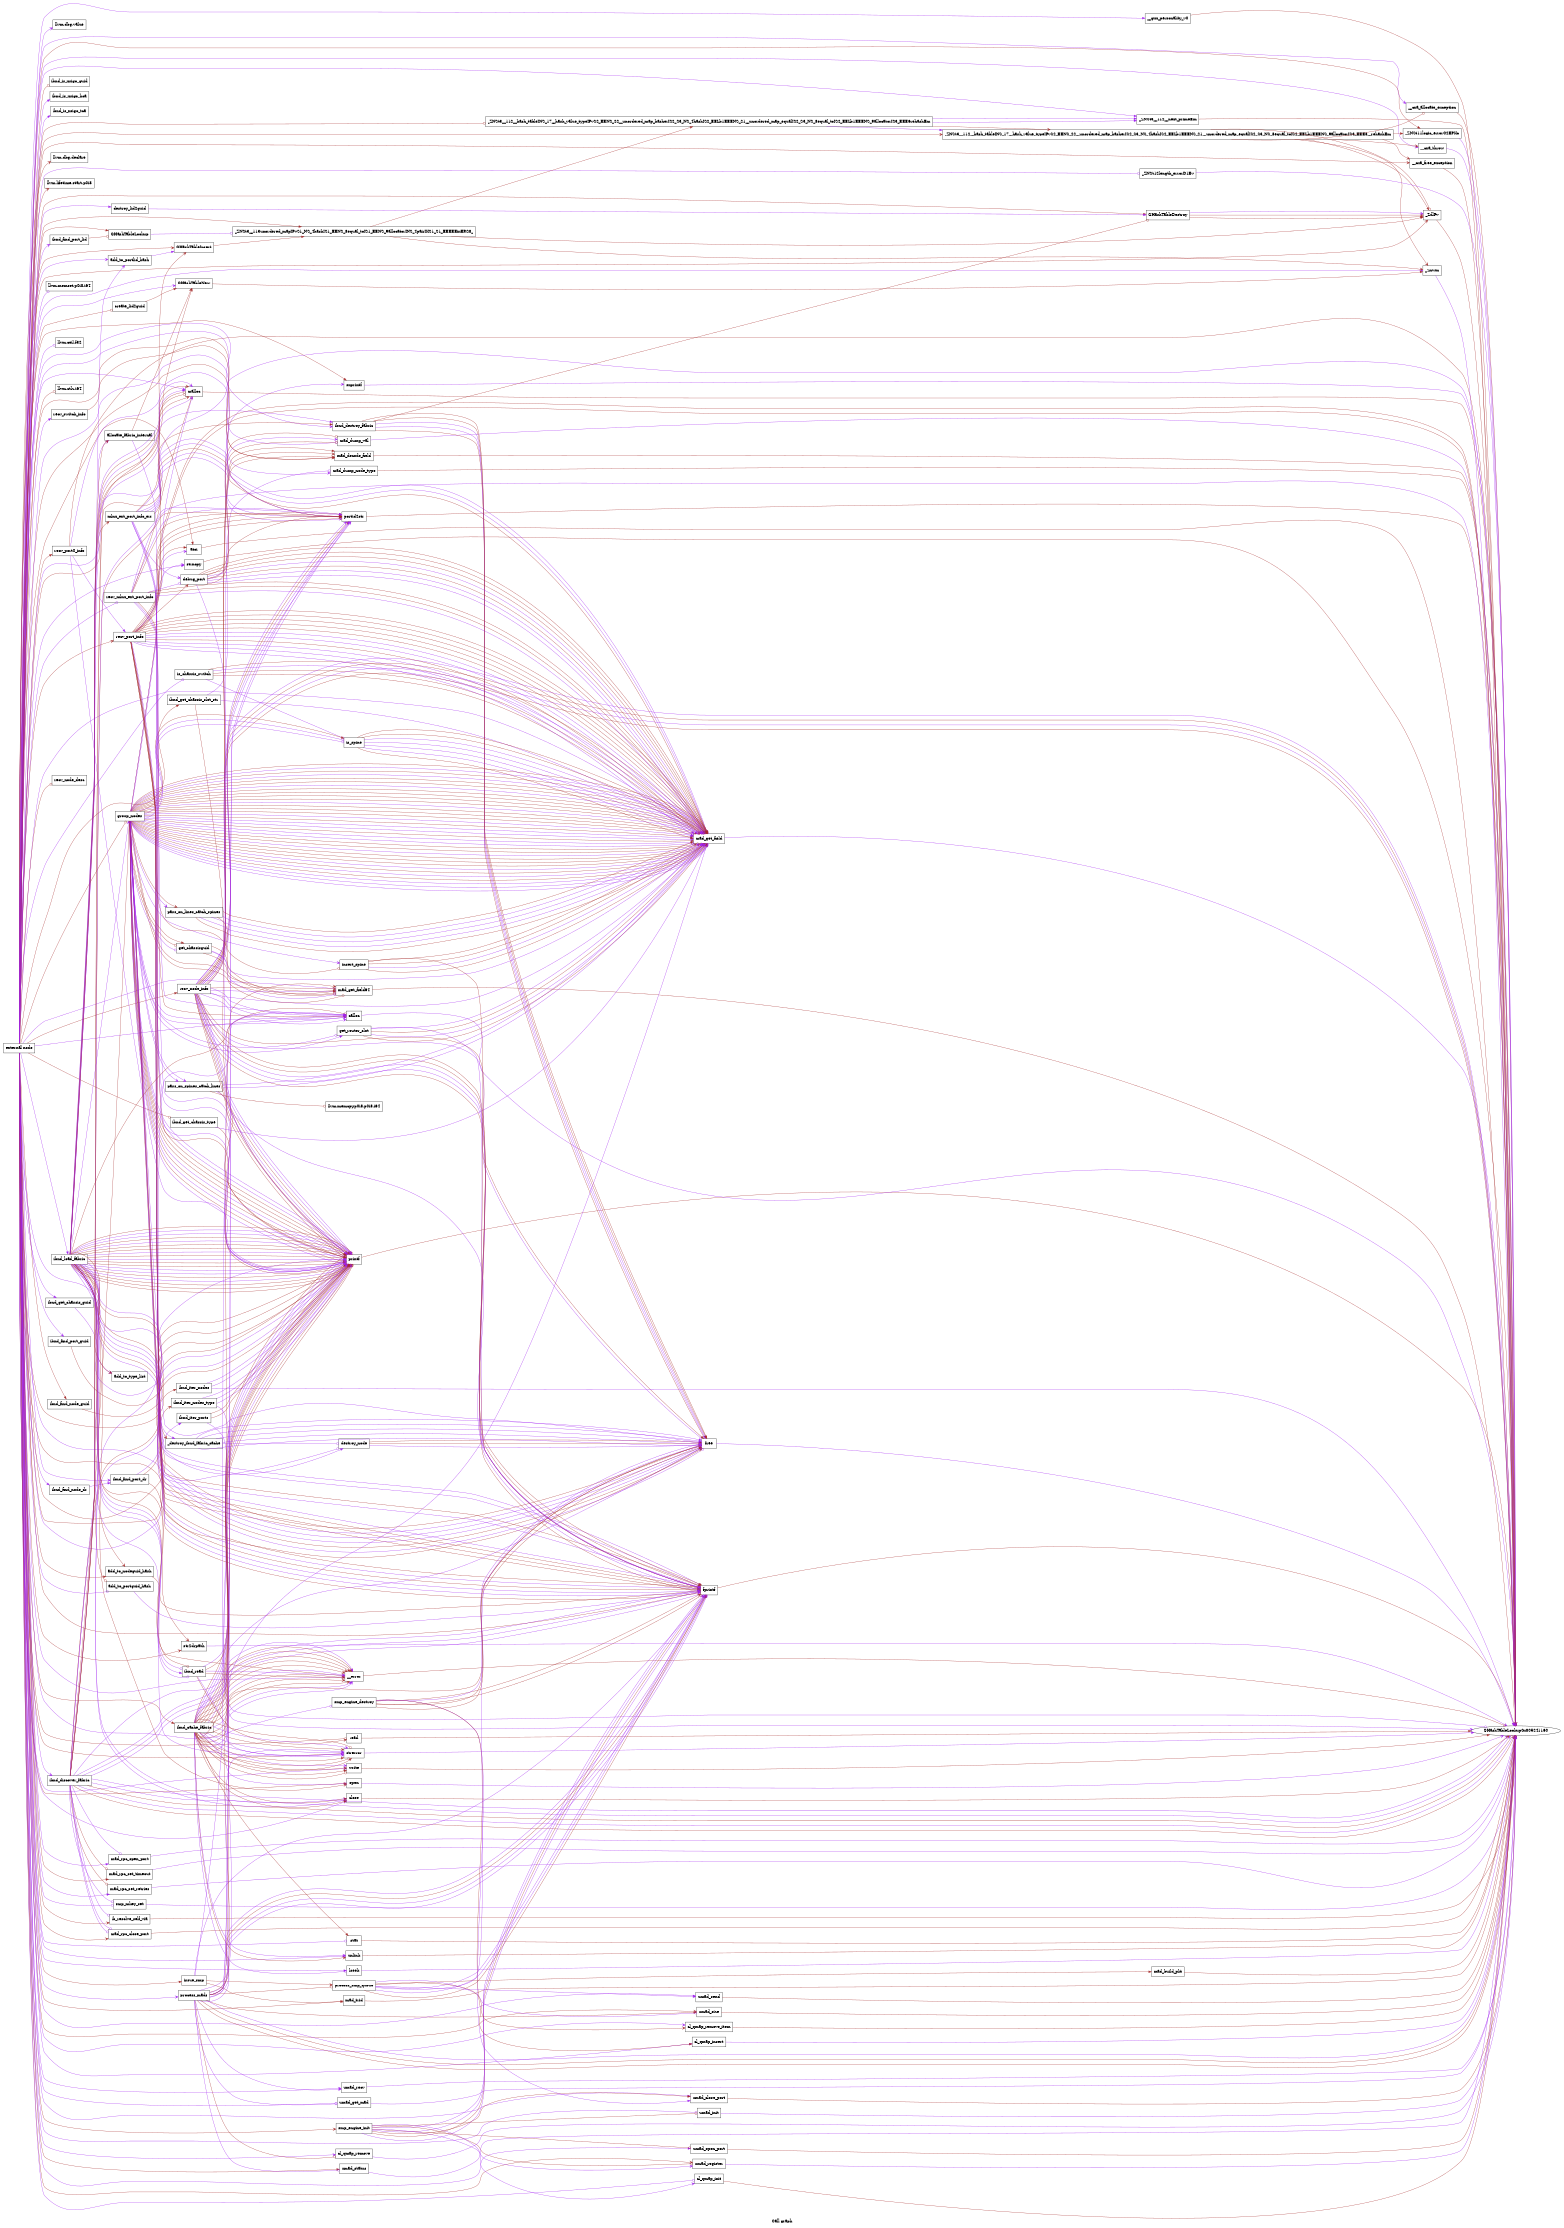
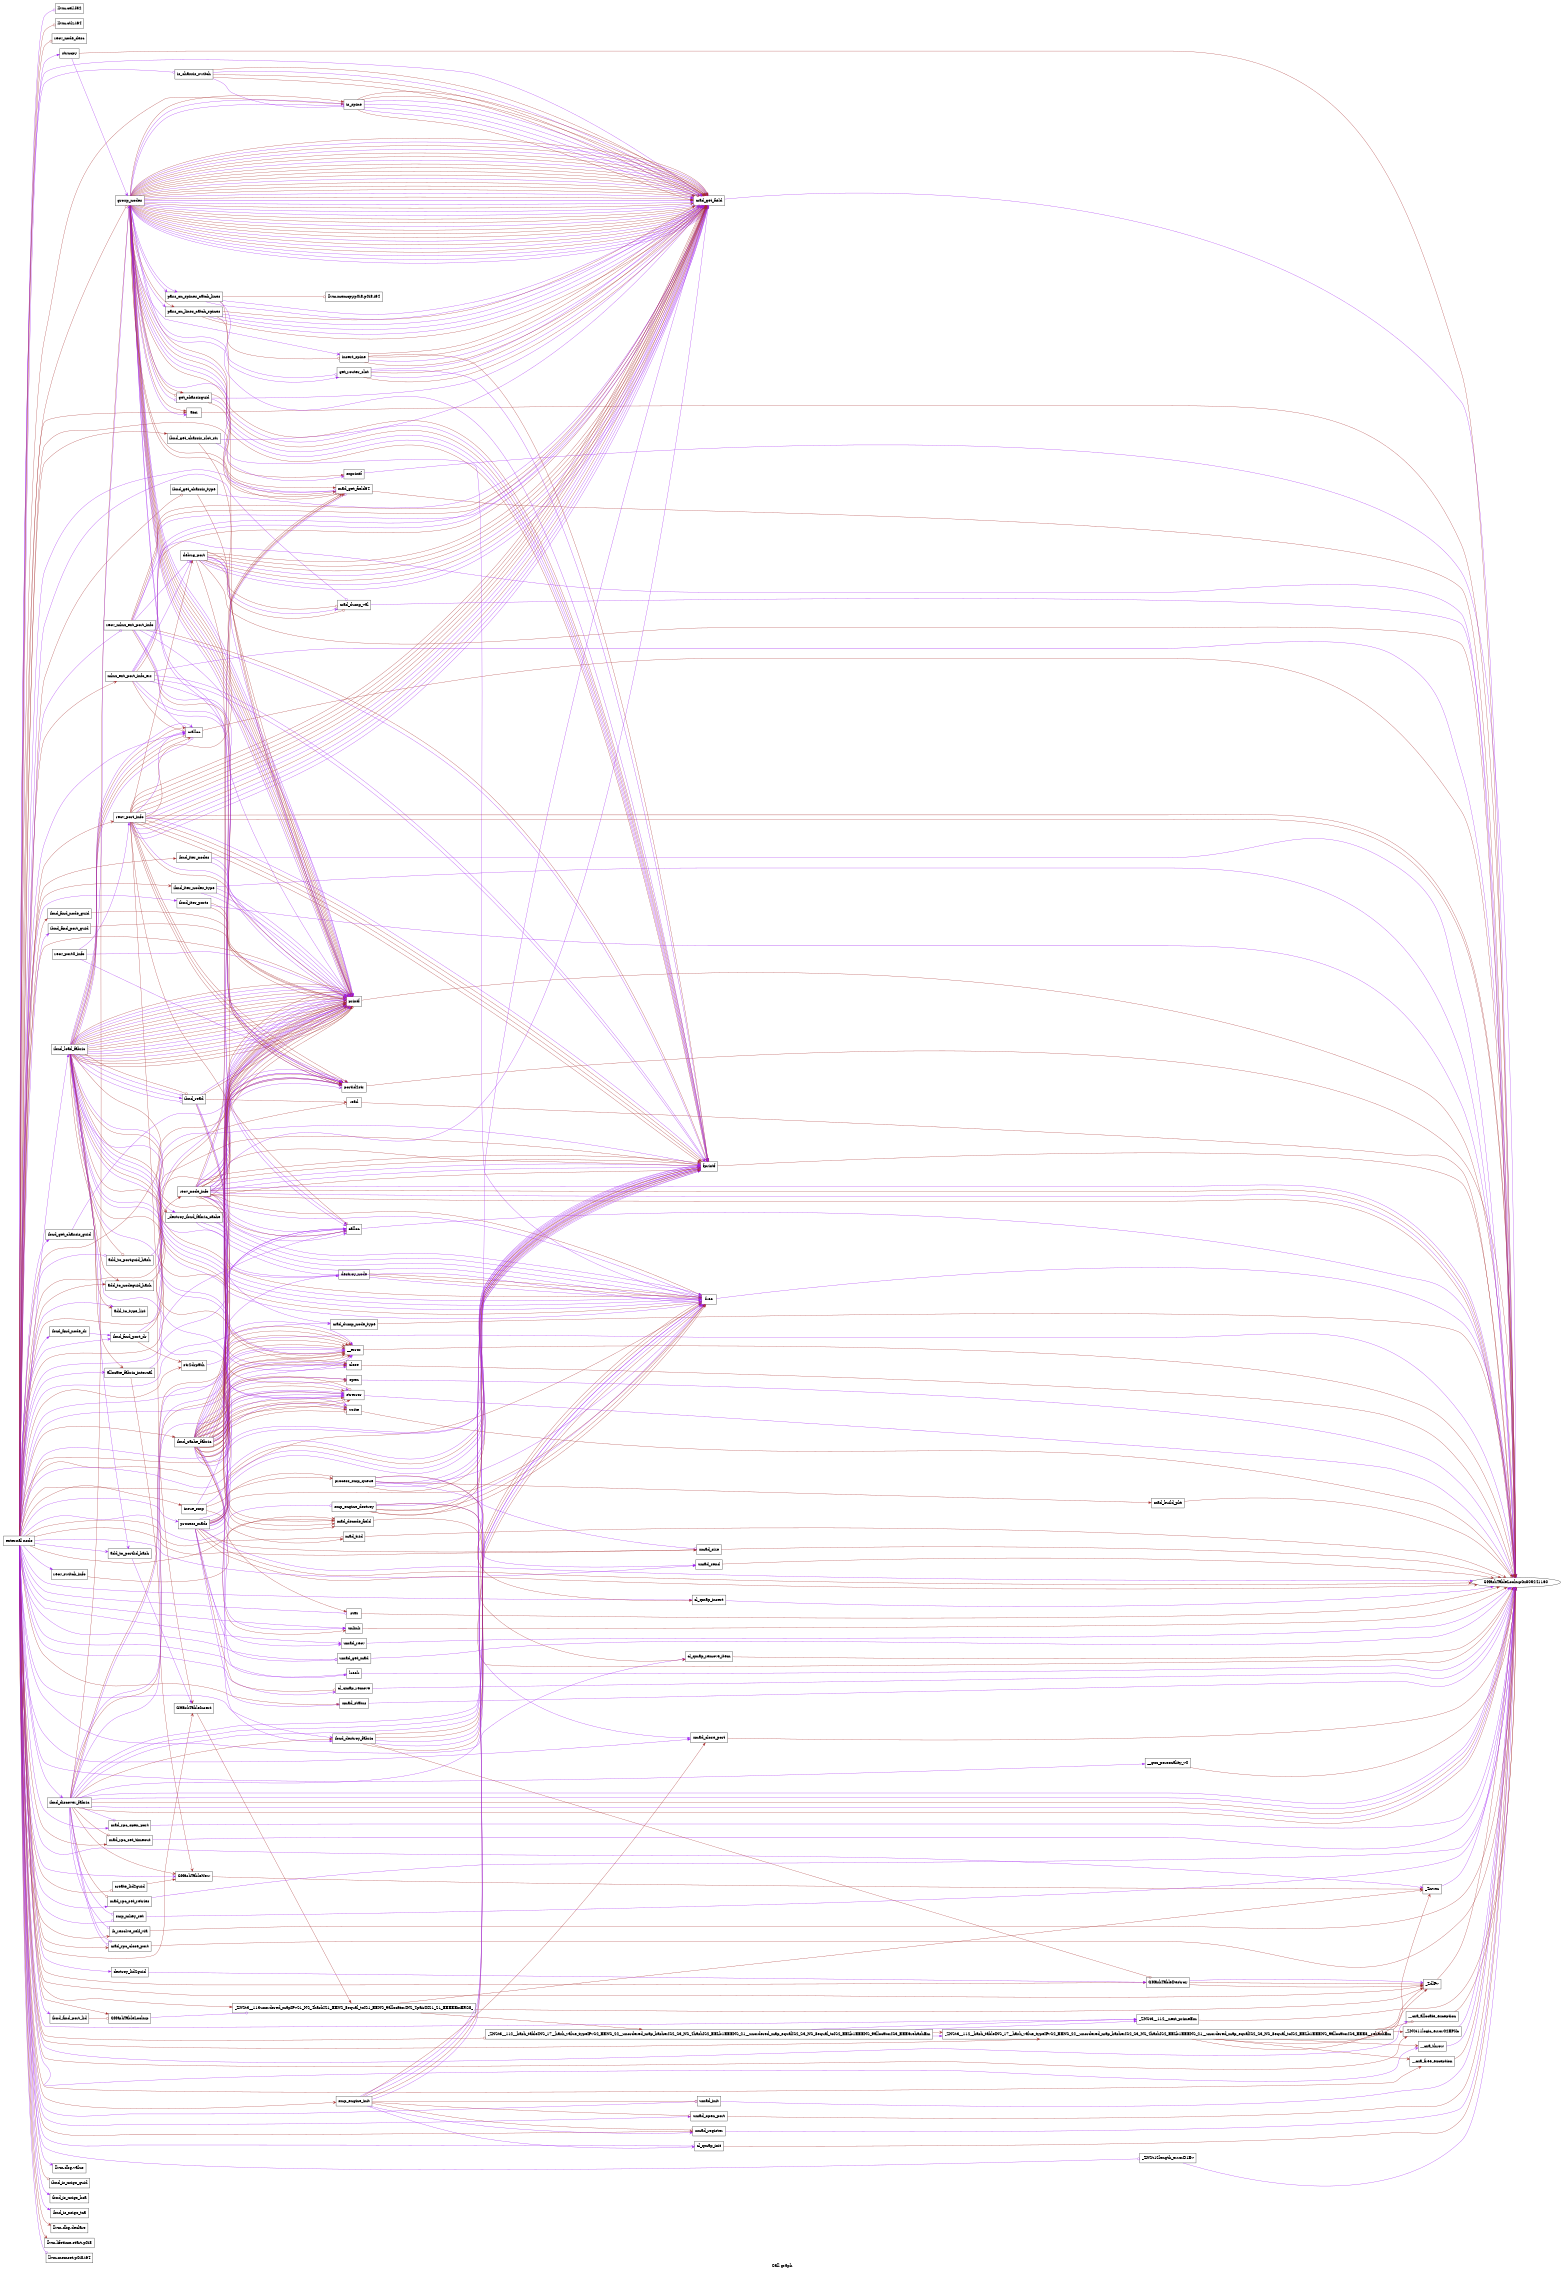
edge "recv_port0_info" -> "GHashTableLookup0x805241160": now "debug_port" -> "GHashTableLookup0x805241160"
edge "recv_mlnx_ext_port_info" -> "malloc": color brown -> purple
edge "group_nodes" -> "strncpy": reversed
edge "external node" -> "recv_port0_info": now "external node" -> "is_spine"
